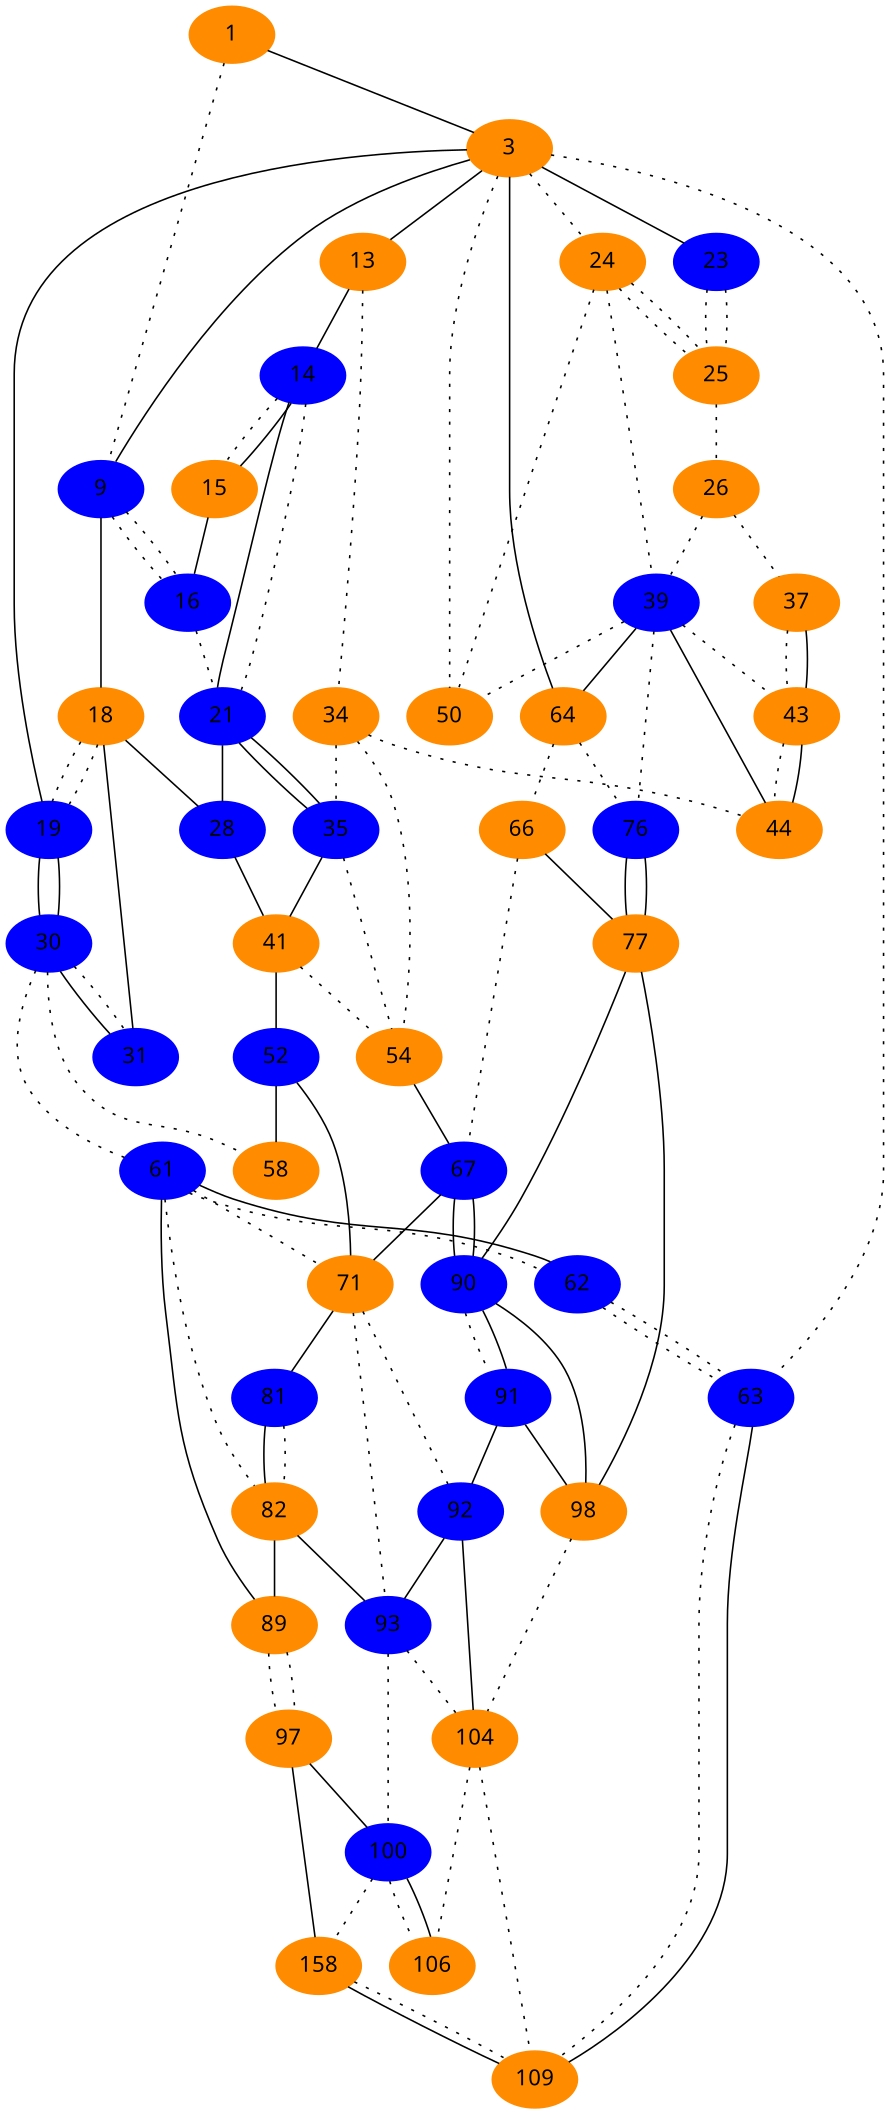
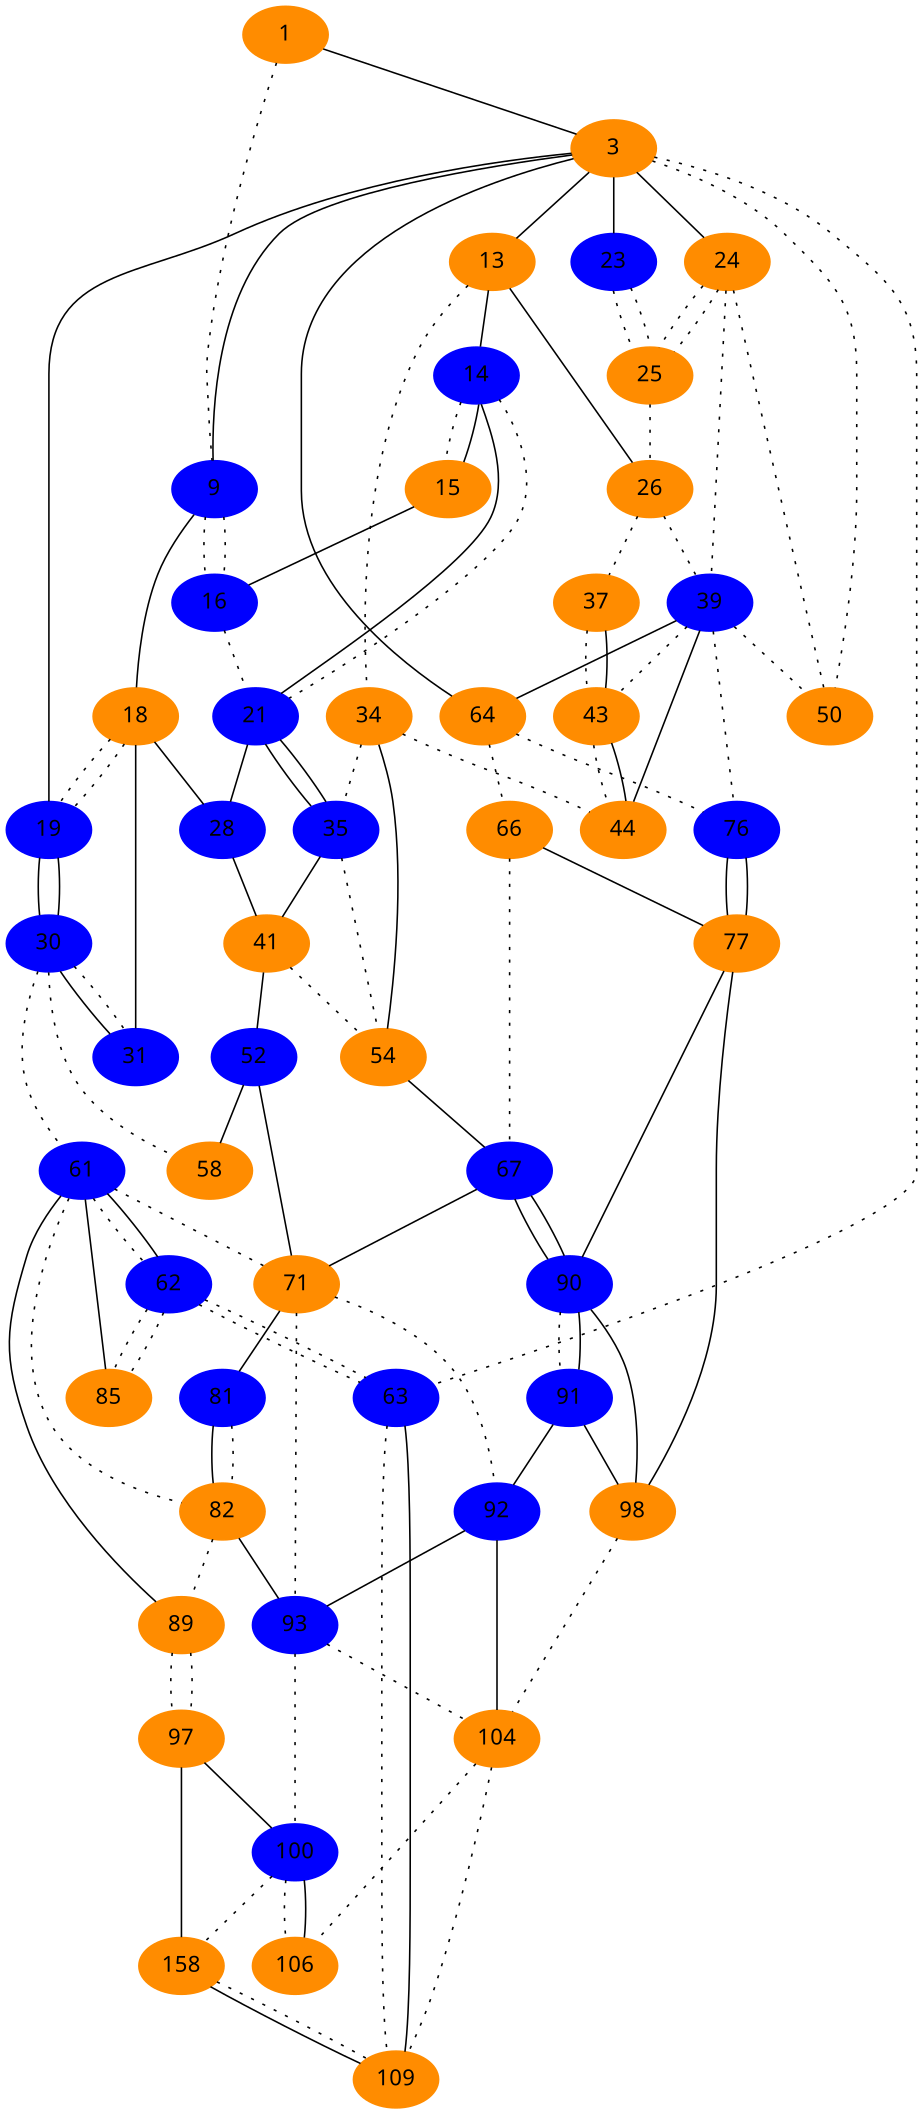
edge "3" -- "24": style dotted -> solid
edge "13" -- "26": added
edge "34" -- "54": style dotted -> solid
node "85": added
edge "82" -- "89": style solid -> dotted
